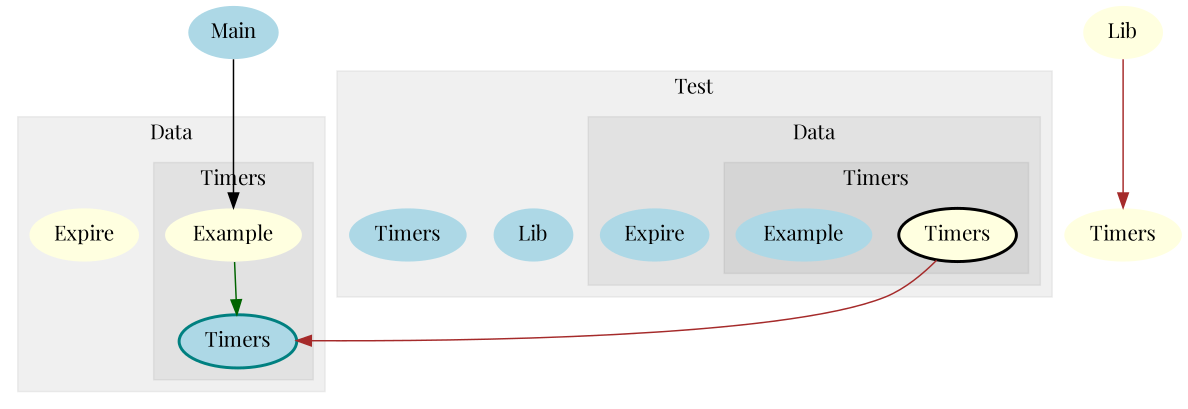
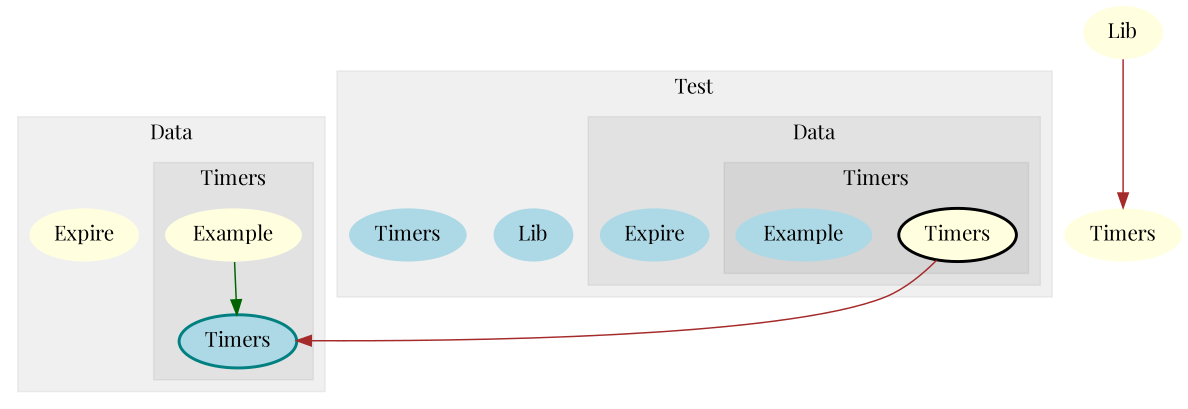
node "Main": removed
